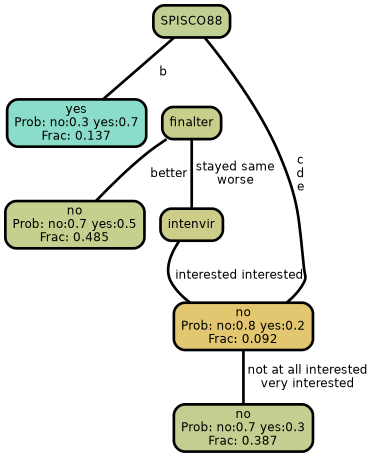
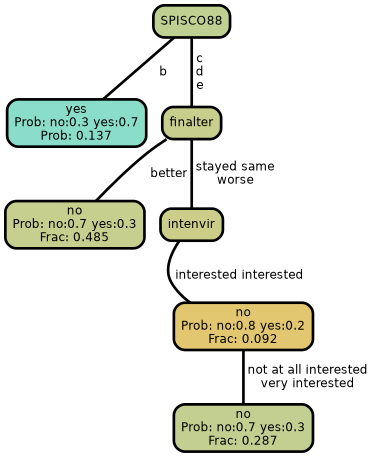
node "yes Prob: no:0.3 yes:0.7 Frac: 0.137": label "yes Prob: no:0.3 yes:0.7 Frac: 0.137" -> "yes Prob: no:0.3 yes:0.7 Prob: 0.137"
edge "SPISCO88" -- "no Prob: no:0.8 yes:0.2 Frac: 0.092": now "SPISCO88" -- "finalter"
node "no Prob: no:0.7 yes:0.5 Frac: 0.485": label "no Prob: no:0.7 yes:0.5 Frac: 0.485" -> "no Prob: no:0.7 yes:0.3 Frac: 0.485"
node "no Prob: no:0.7 yes:0.3 Frac: 0.387": label "no Prob: no:0.7 yes:0.3 Frac: 0.387" -> "no Prob: no:0.7 yes:0.3 Frac: 0.287"
